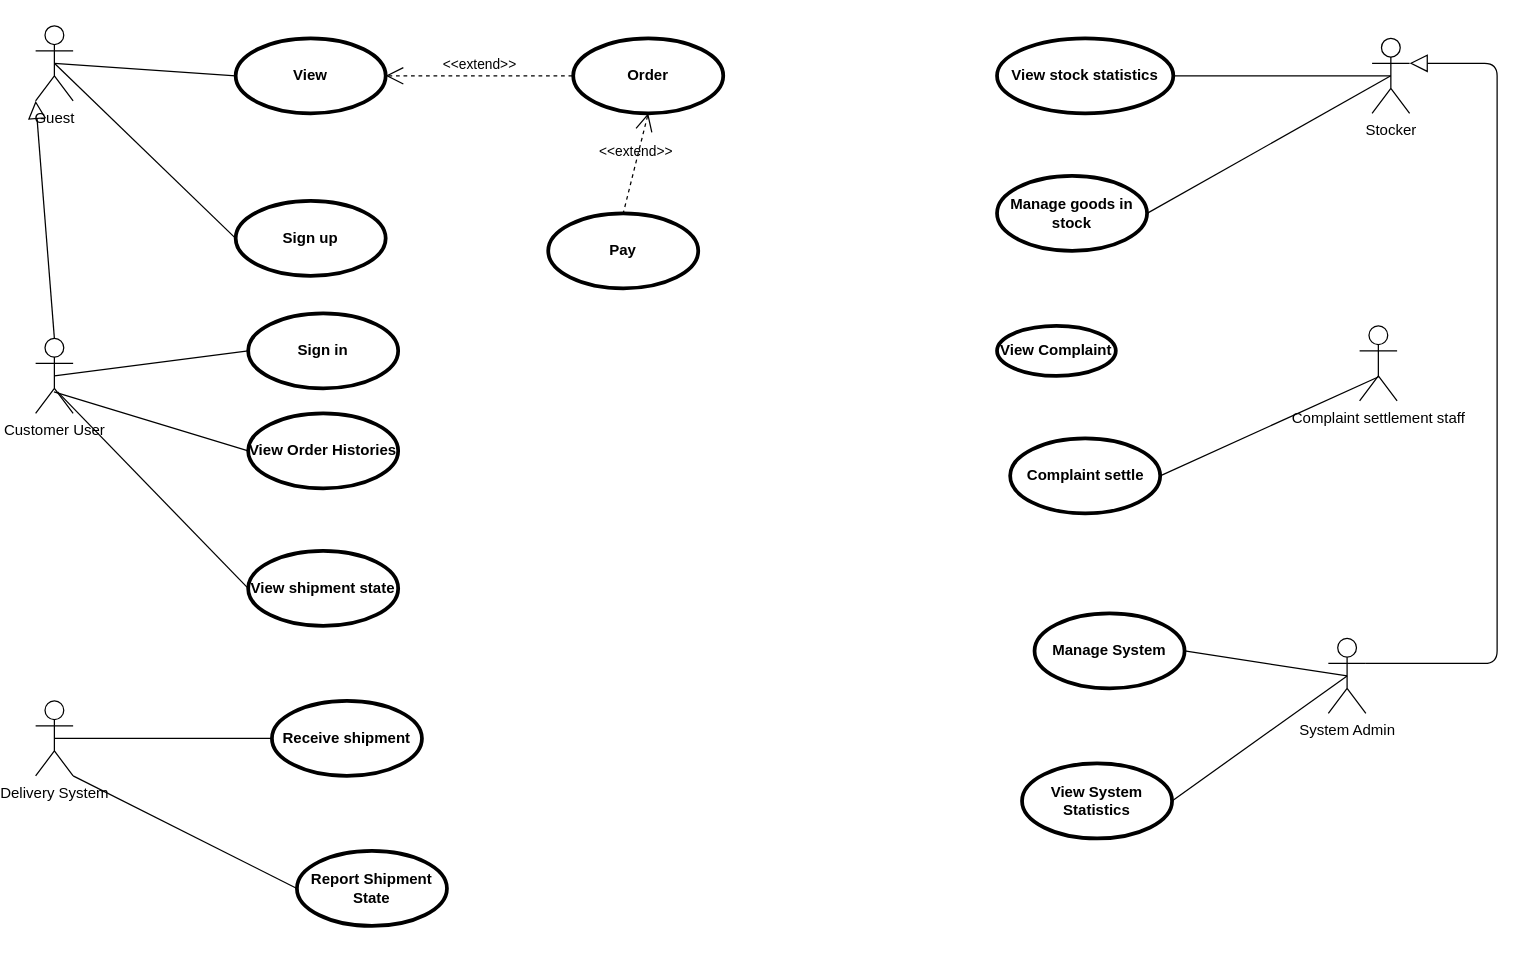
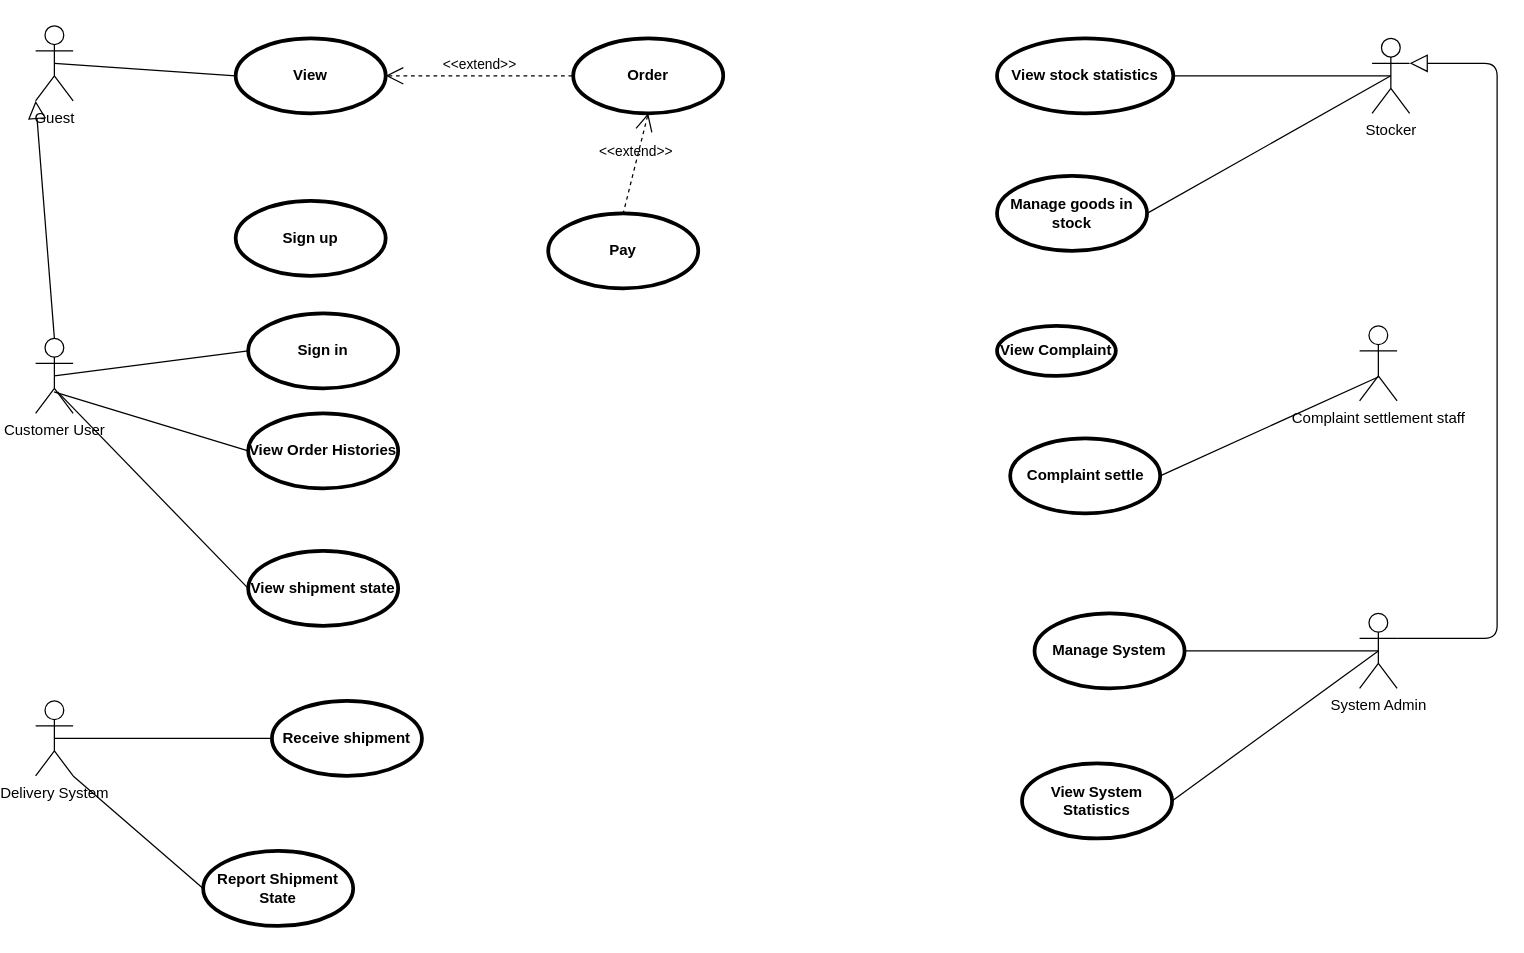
edge "Guest" -- "Sign up": removed
node "System Admin": moved (1347, 676) -> (1378, 651)
node "Report Shipment State": moved (372, 888) -> (278, 888)
